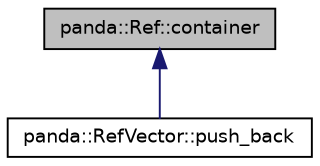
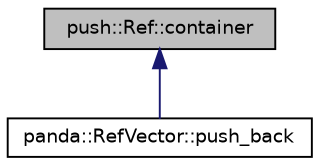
node "panda::Ref::container": label "panda::Ref::container" -> "push::Ref::container"
